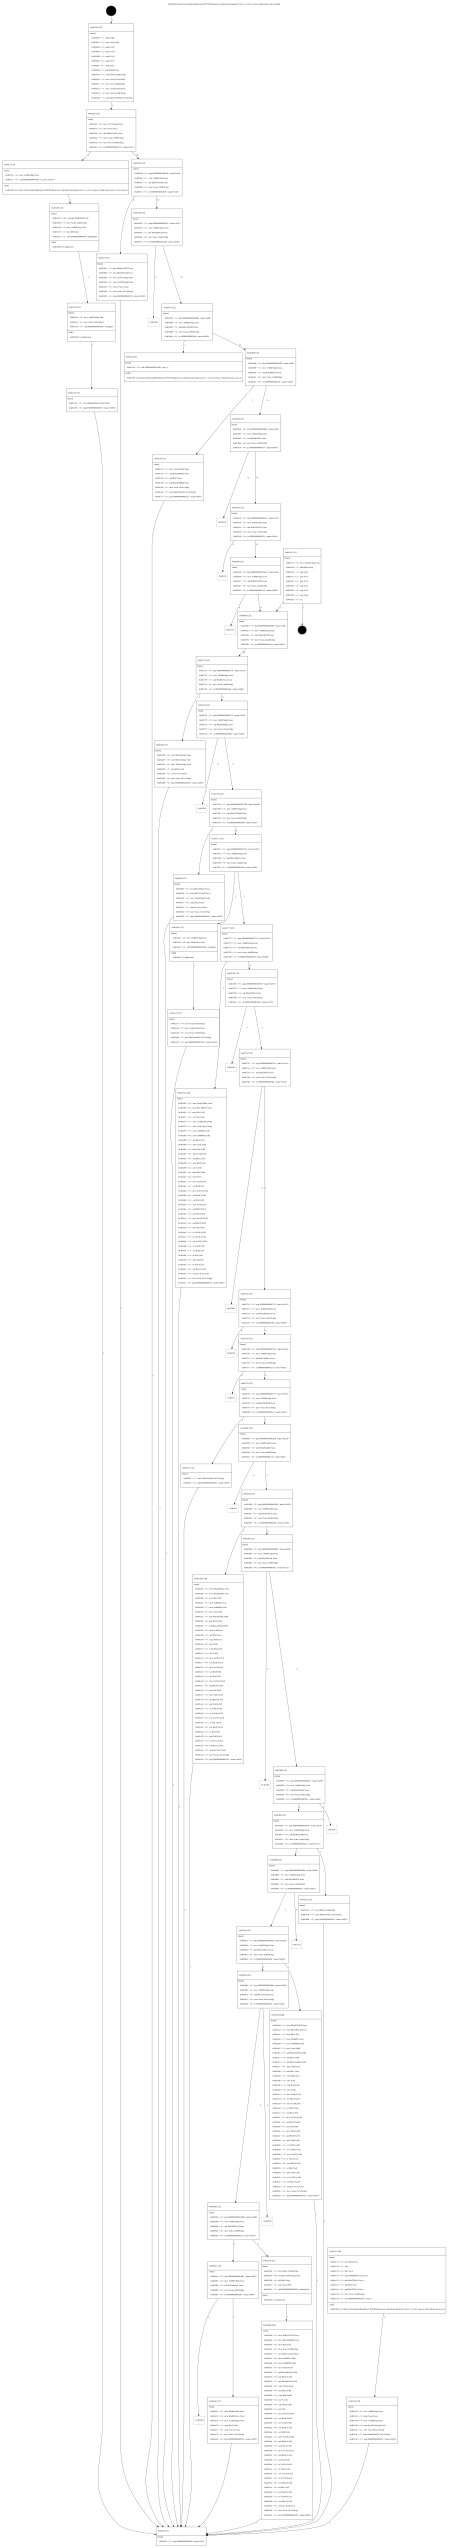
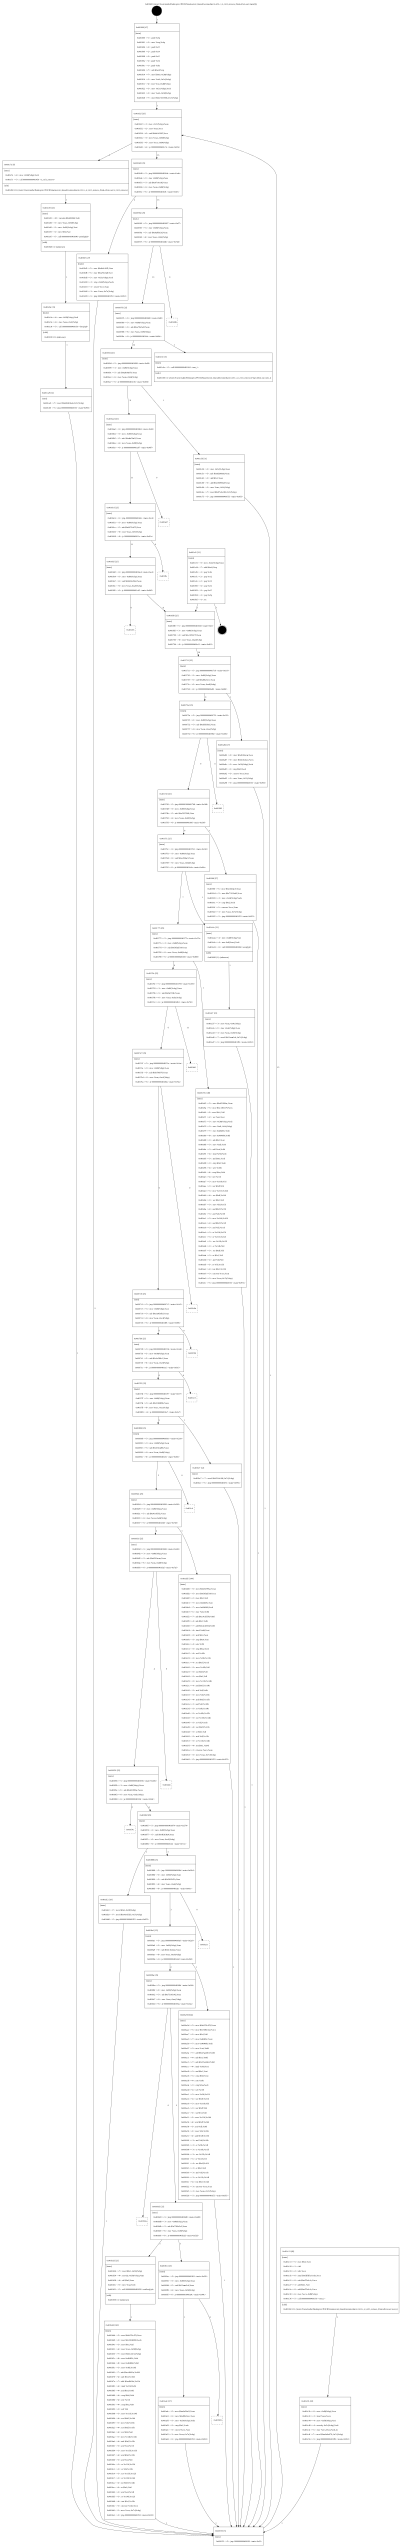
edge "0x401f53 [5]" -> "0x40162f [26]": added, label "15"
